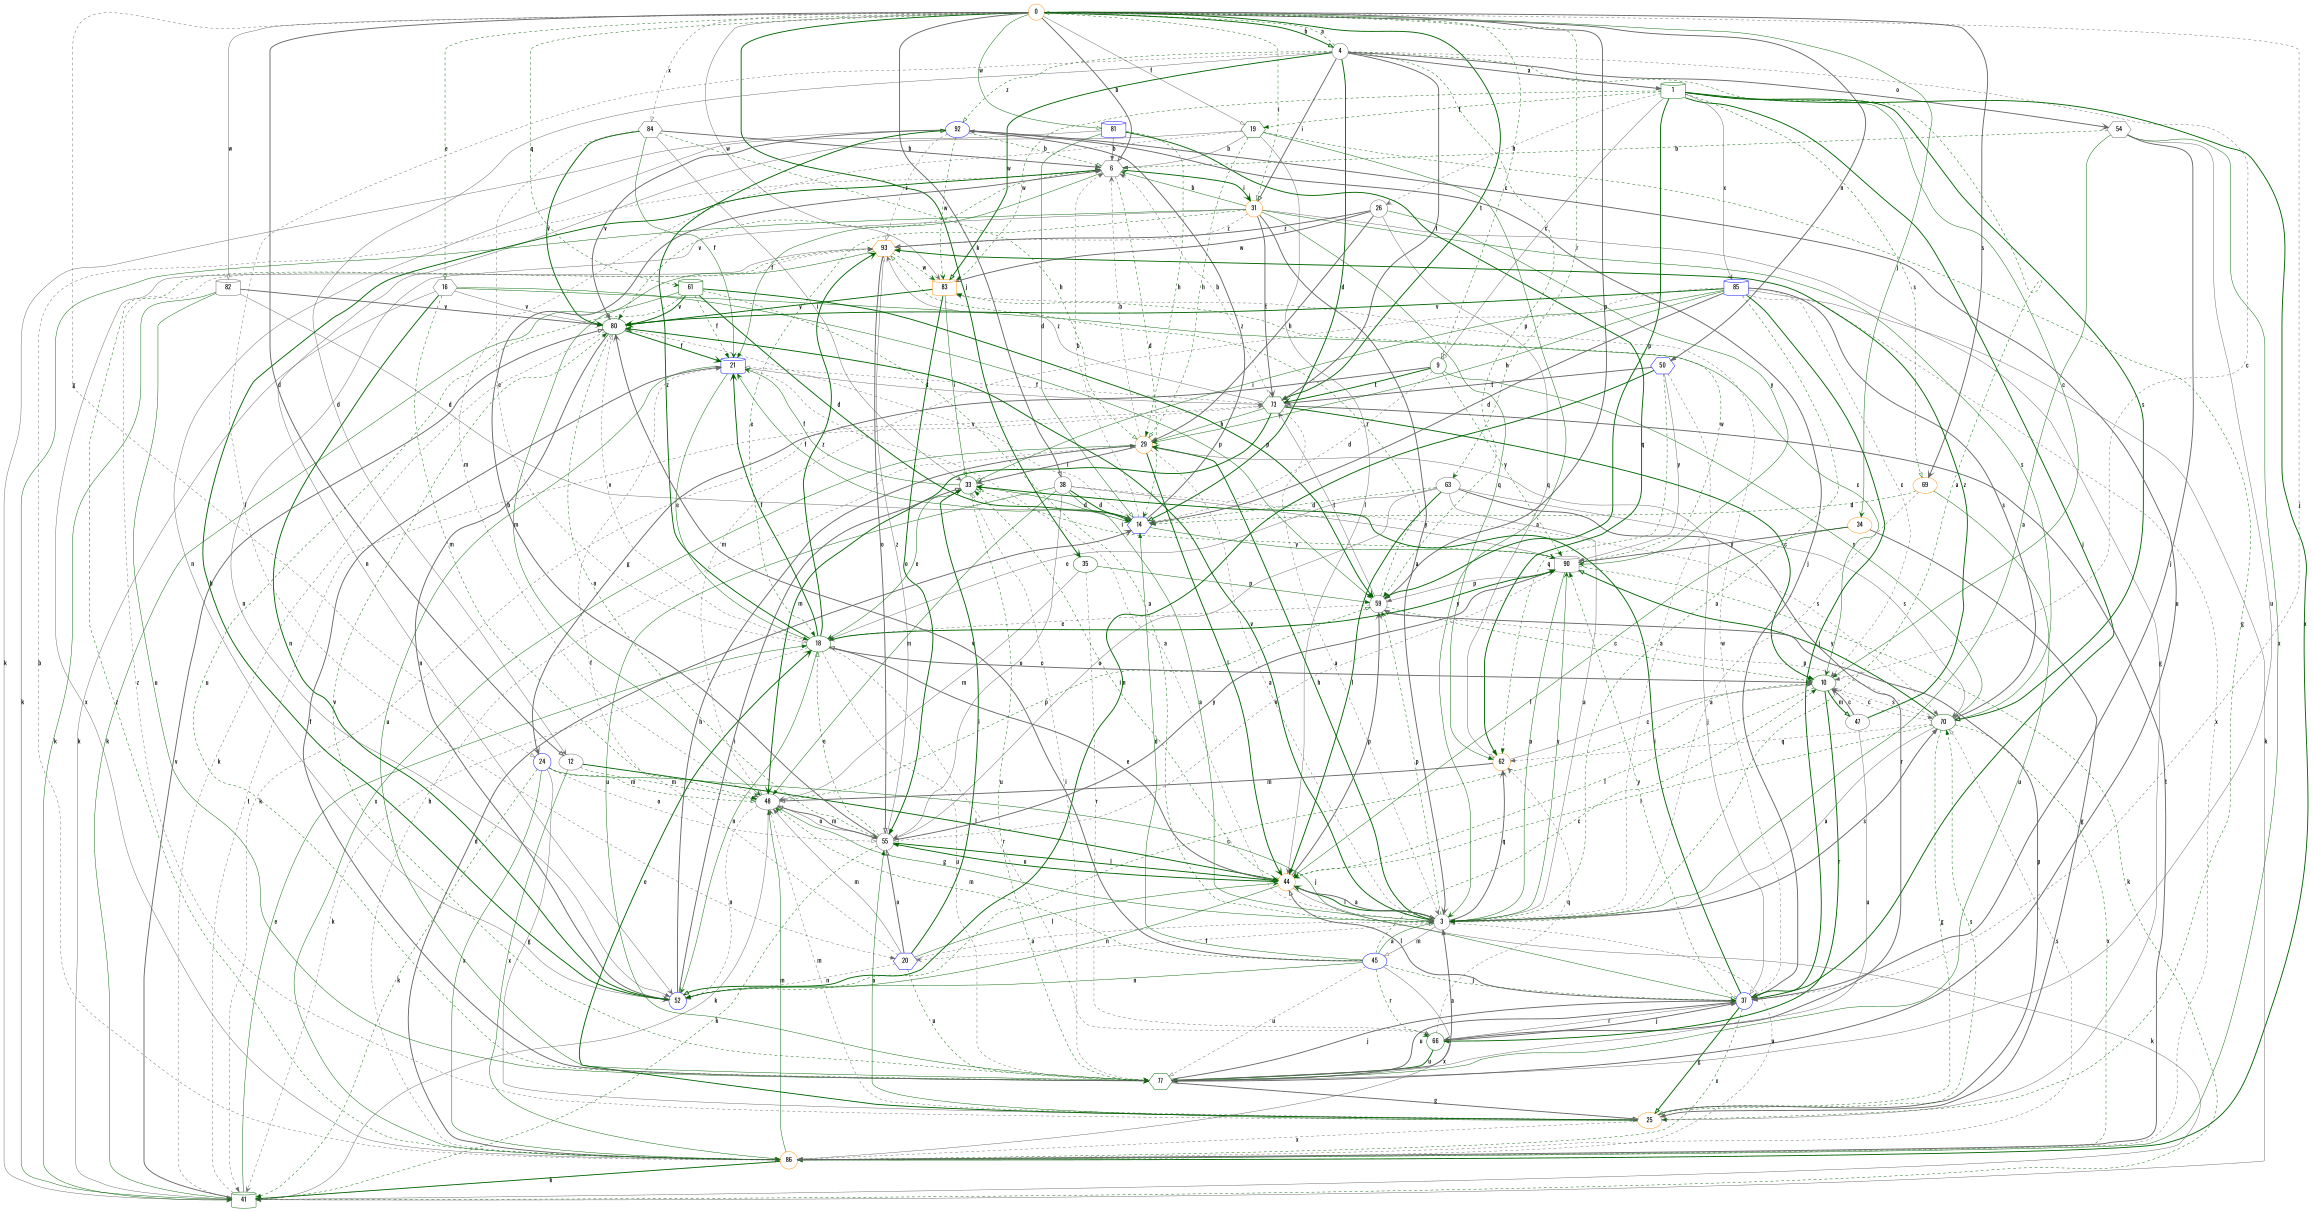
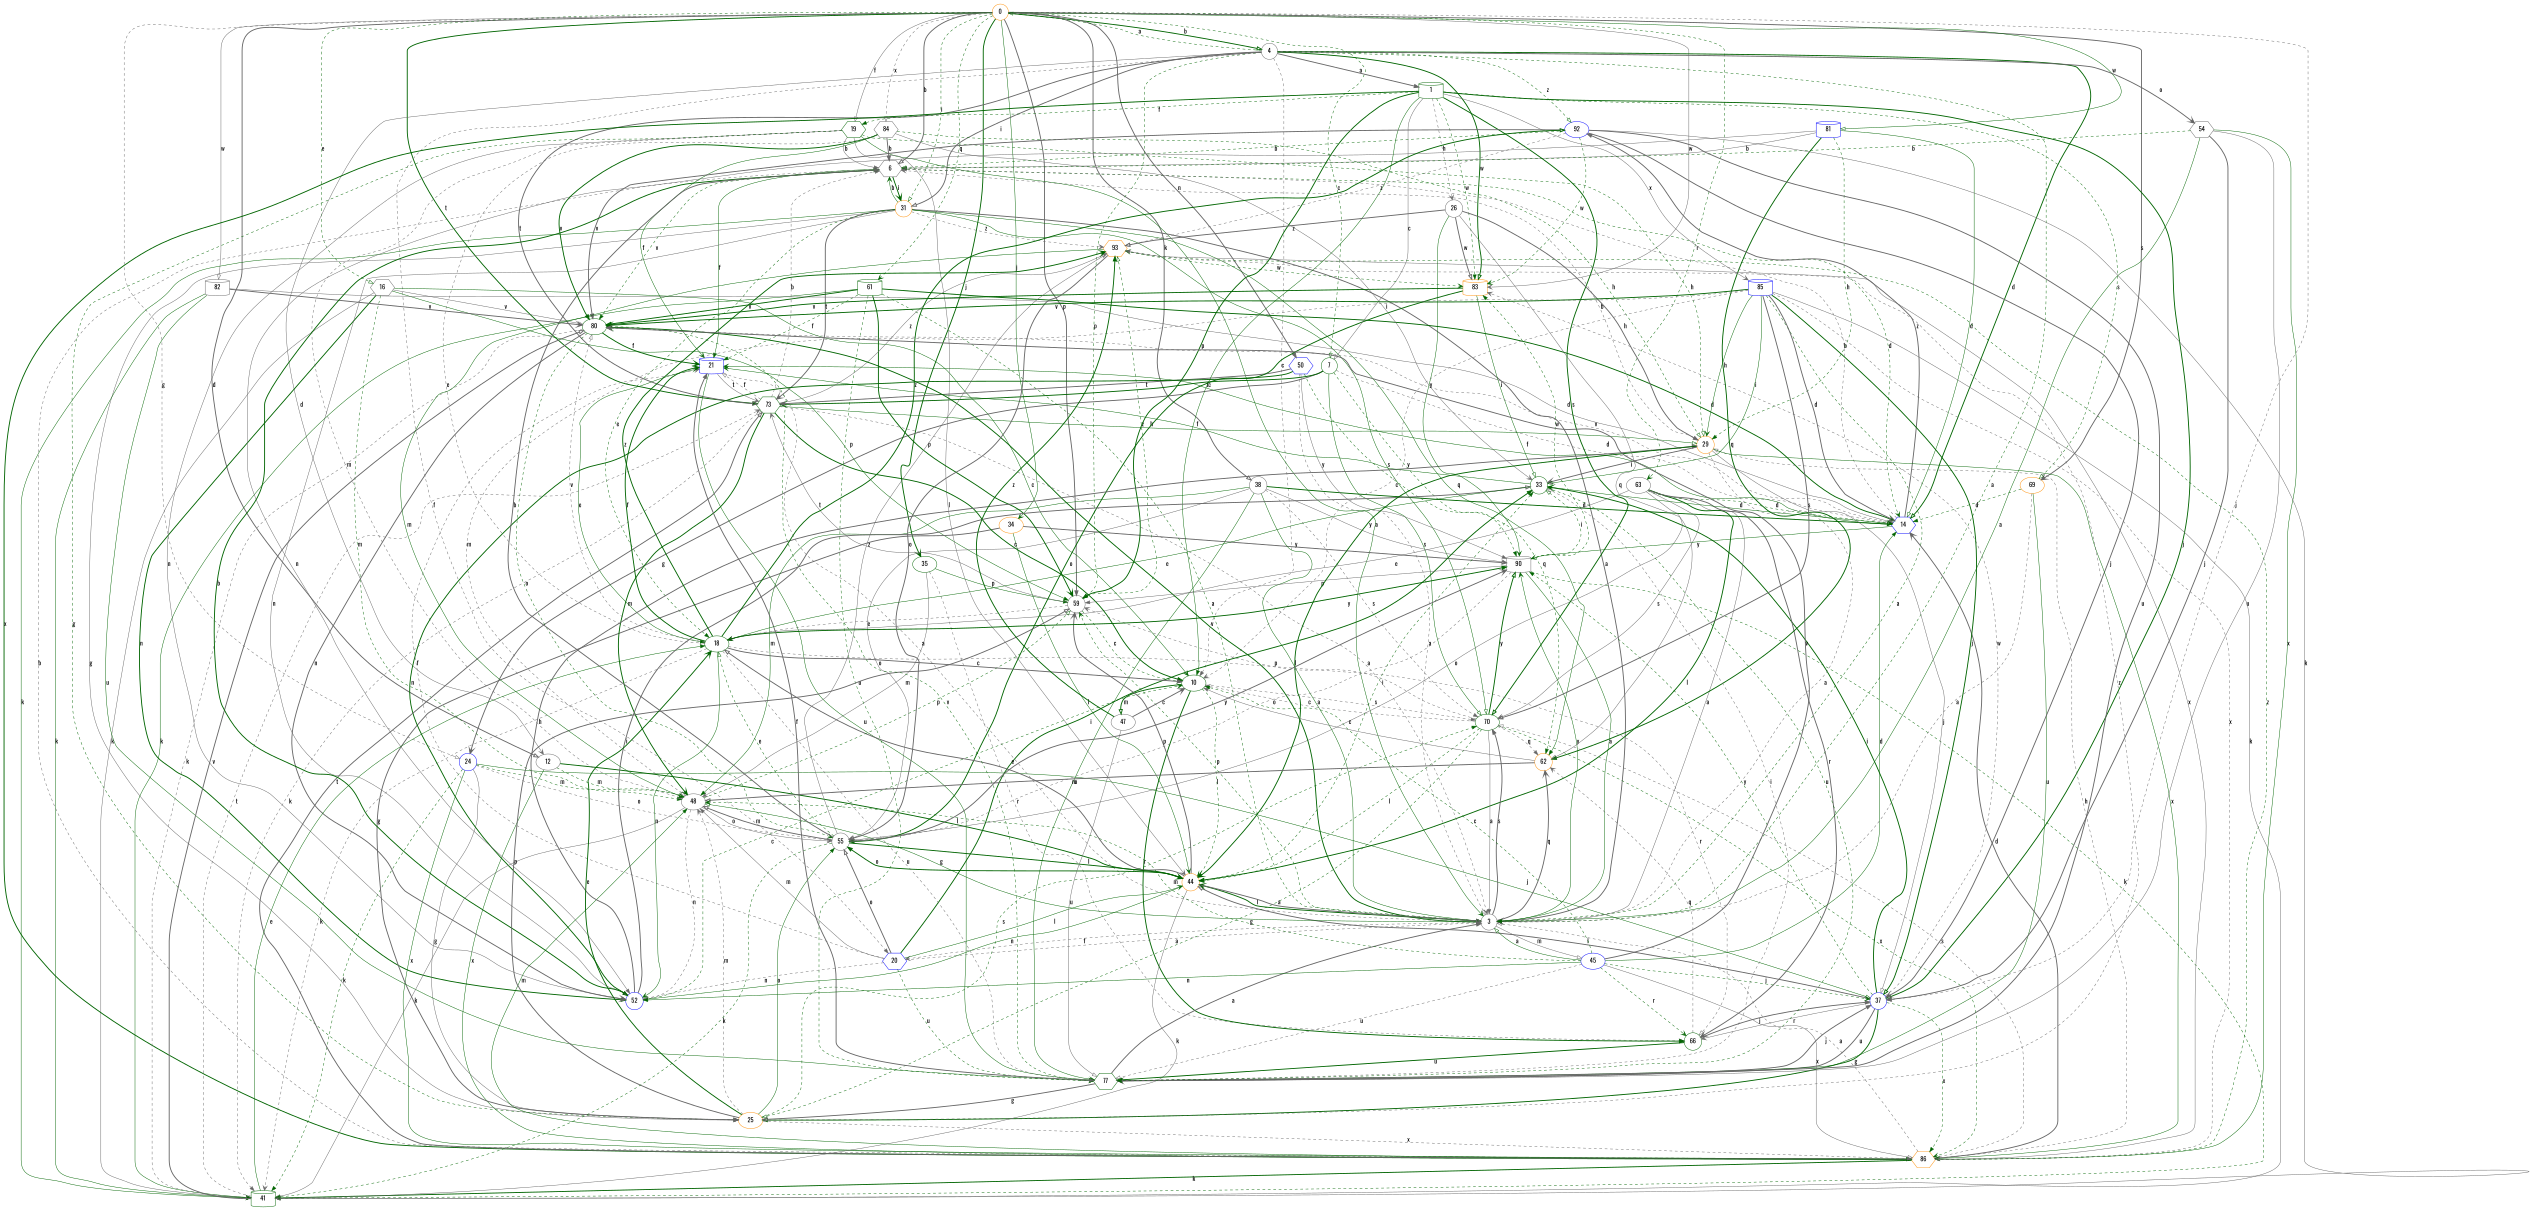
node "9": label "9" -> "7"
edge "3" -> "29": removed, label "h"
node "86": shape circle -> hexagon
